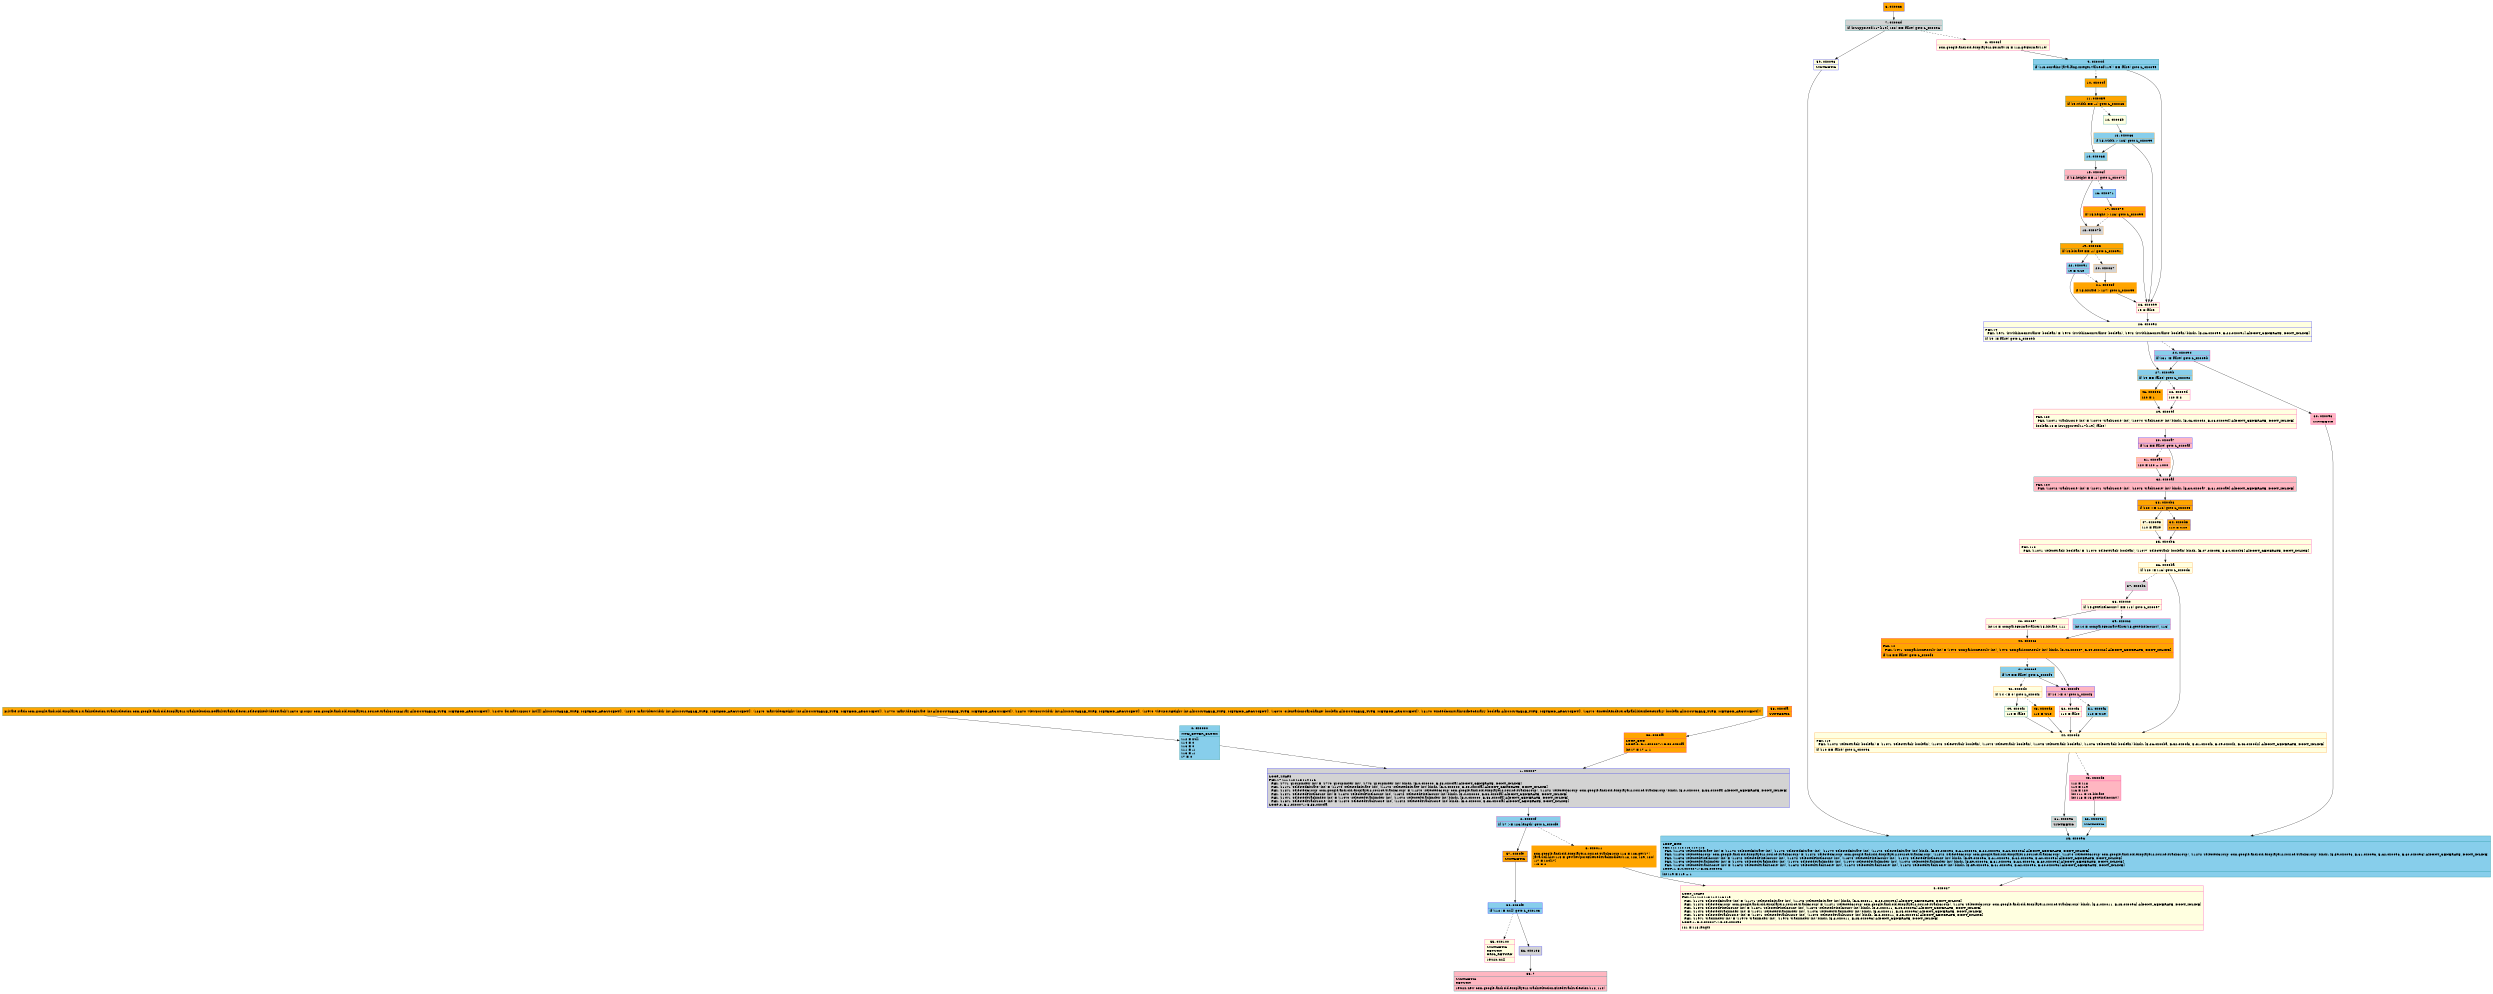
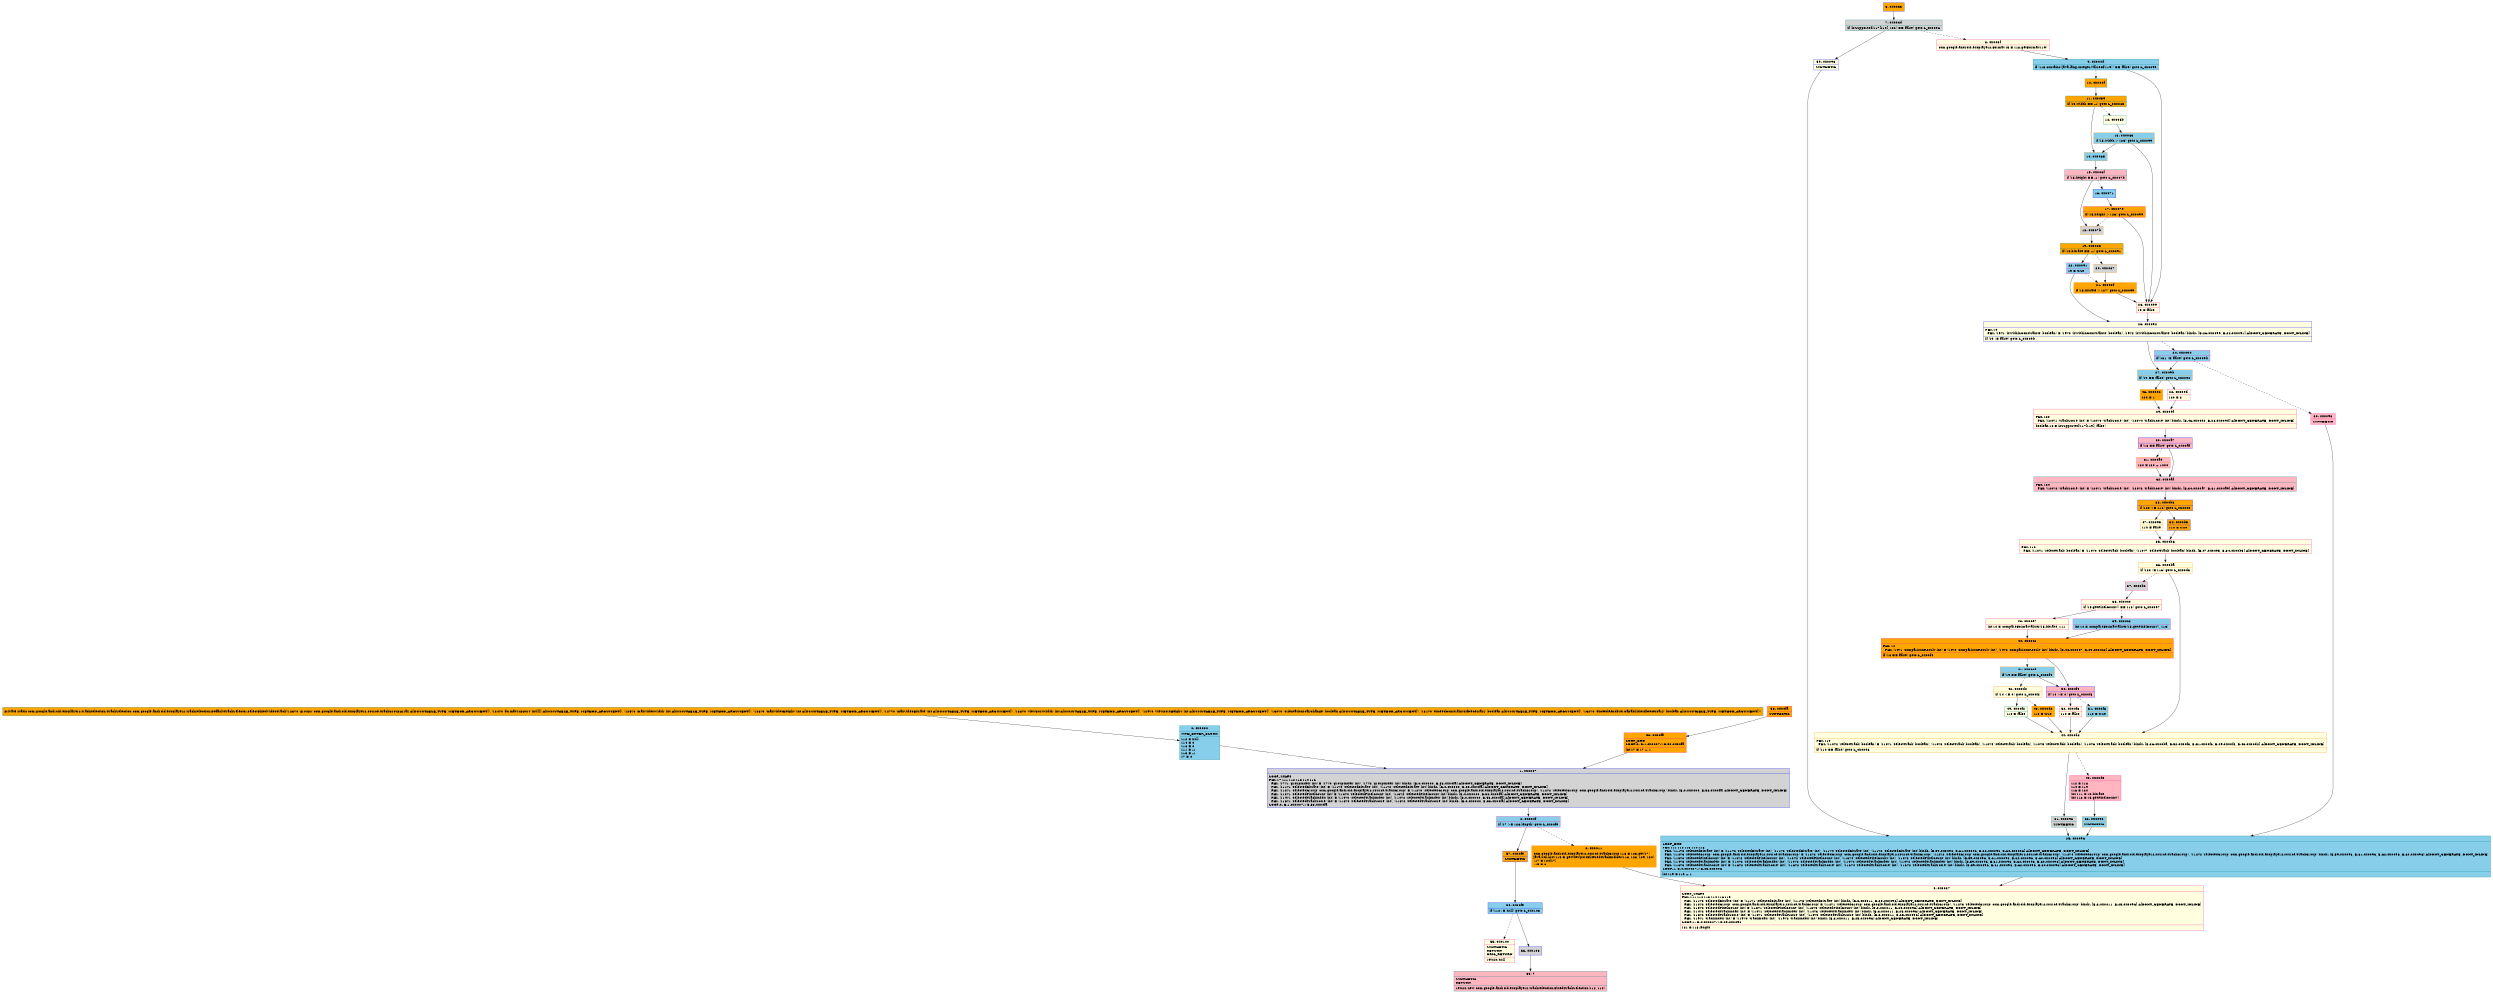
edge "24: 0x0094" -> "60: 0x0096": style solid -> dashed
